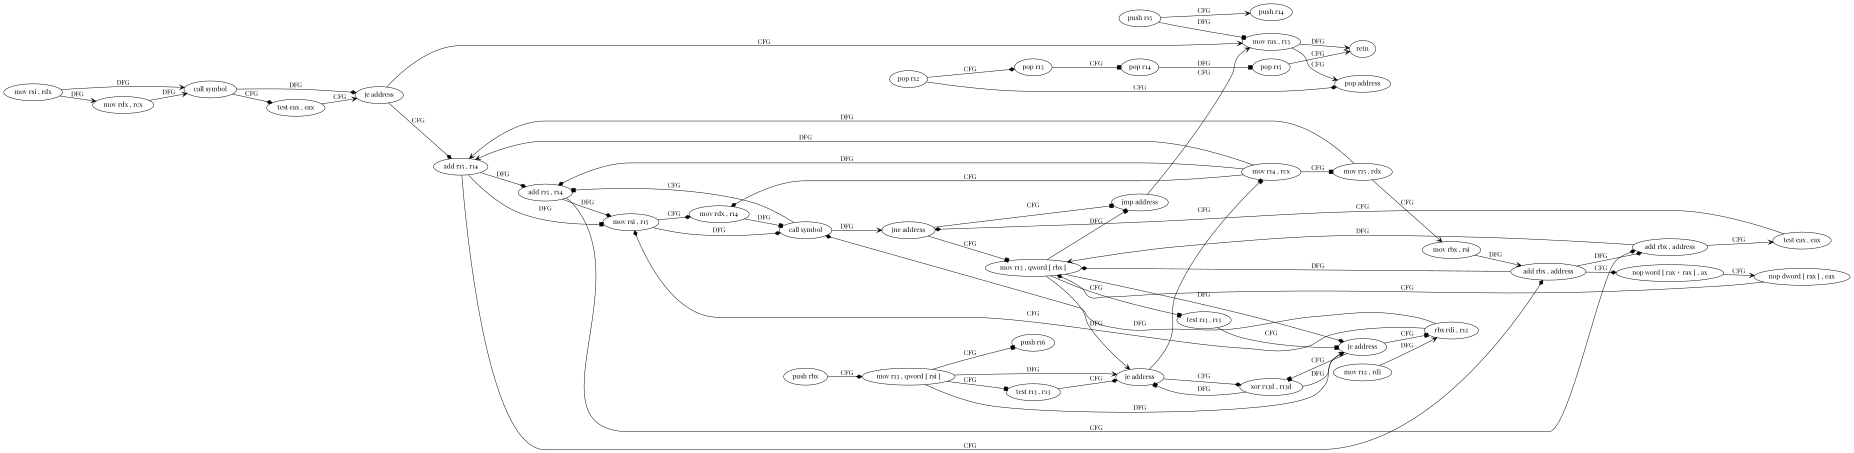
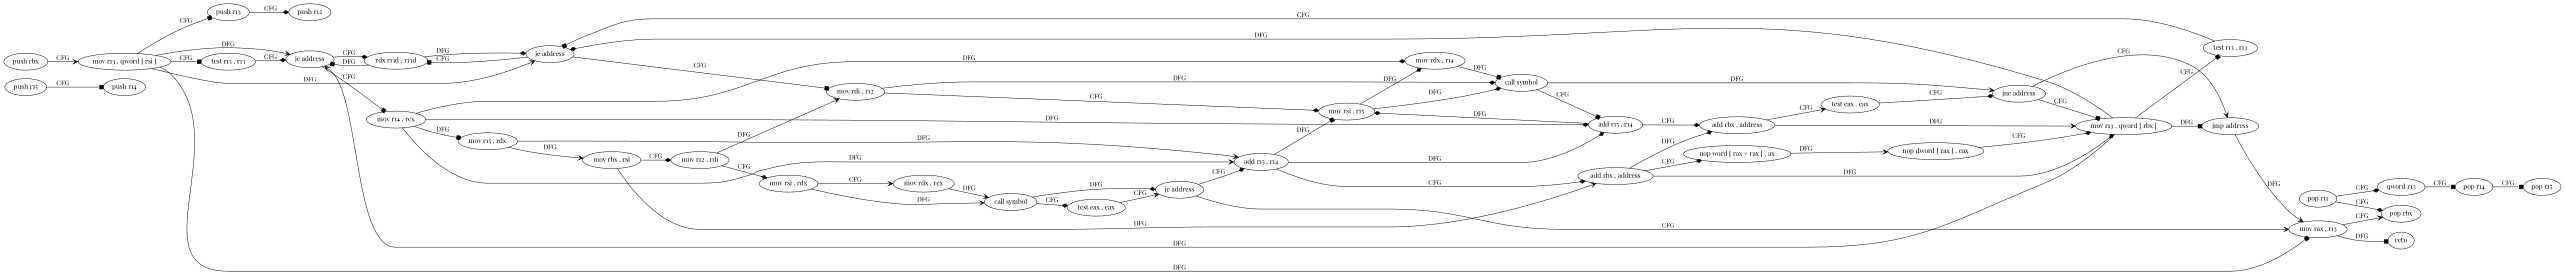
node "push r12": added
edge "push r15" -> "push r14": arrowhead vee -> box
edge "push r15" -> "mov rax , r13": now "mov r13 , qword [ rsi ]" -> "mov rax , r13"
edge "mov rax , r13" -> "retn": arrowhead vee -> box
edge "pop r15" -> "retn": removed, label "CFG"
edge "pop r14" -> "pop r15": label "DFG" -> "CFG"
node "pop r13": label "pop r13" -> "qword r13"
edge "jmp address" -> "mov rax , r13": label "CFG" -> "DFG"
node "pop r12": label "pop r12" -> "pop r11"
node "pop address": label "pop address" -> "pop rbx"
edge "mov rsi , rdx" -> "mov rdx , rcx": label "DFG" -> "CFG"
edge "mov rbx , rsi" -> "mov r12 , rdi": added, label "CFG"
edge "mov r14 , rcx" -> "mov r15 , rdx": label "CFG" -> "DFG"
edge "mov r12 , rdi" -> "mov rsi , rdx": added, label "CFG"
edge "mov r14 , rcx" -> "mov rdx , r14": label "CFG" -> "DFG"
edge "mov r15 , rdx" -> "mov rbx , rsi": label "CFG" -> "DFG"
edge "mov rsi , r15" -> "mov rdx , r14": label "CFG" -> "DFG"
edge "jne address" -> "jmp address": arrowhead box -> vee
edge "nop word [ rax + rax ] , ax" -> "nop dword [ rax ] , eax": label "CFG" -> "DFG"
node "rbx rdi , r12": label "rbx rdi , r12" -> "mov rdi , r12"
node "push r16": label "push r16" -> "push r13"
edge "push rbx" -> "mov r13 , qword [ rsi ]": arrowhead diamond -> vee
node "xor r13d , r13d": label "xor r13d , r13d" -> "rdx r13d , r13d"
